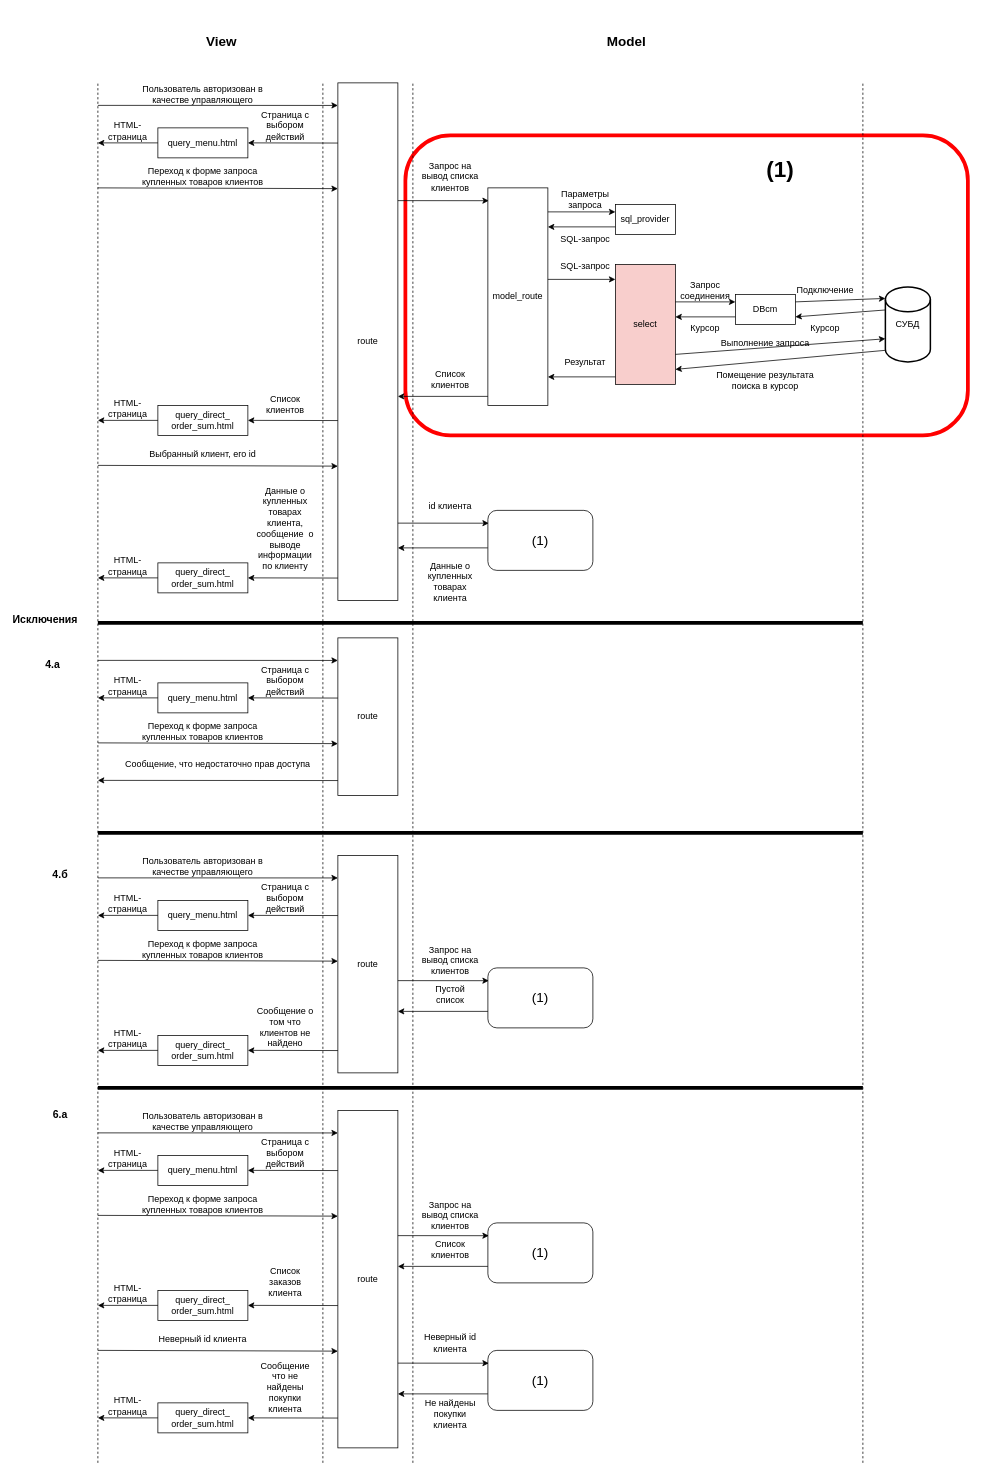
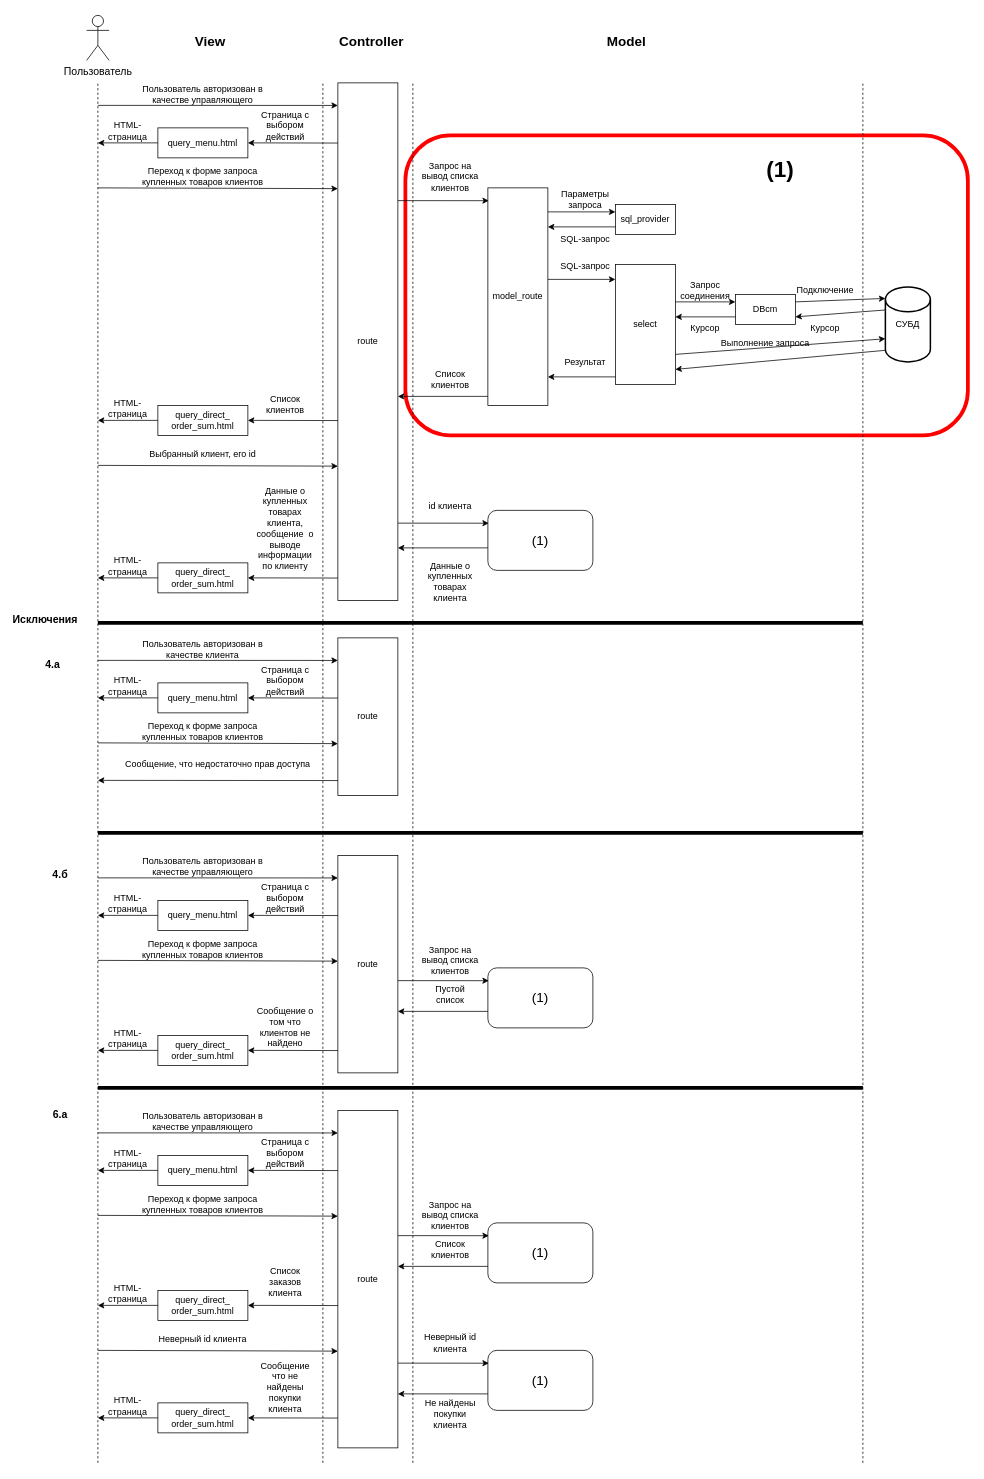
node "Пользователь": added
node "View": moved (222, 42) -> (210, 42)
node "Controller": added
node "select": fillcolor #f8cecc -> #ffffff
node "Помещение результата поиска в курсор": removed
node "Пользователь авторизован в качестве клиента": added
